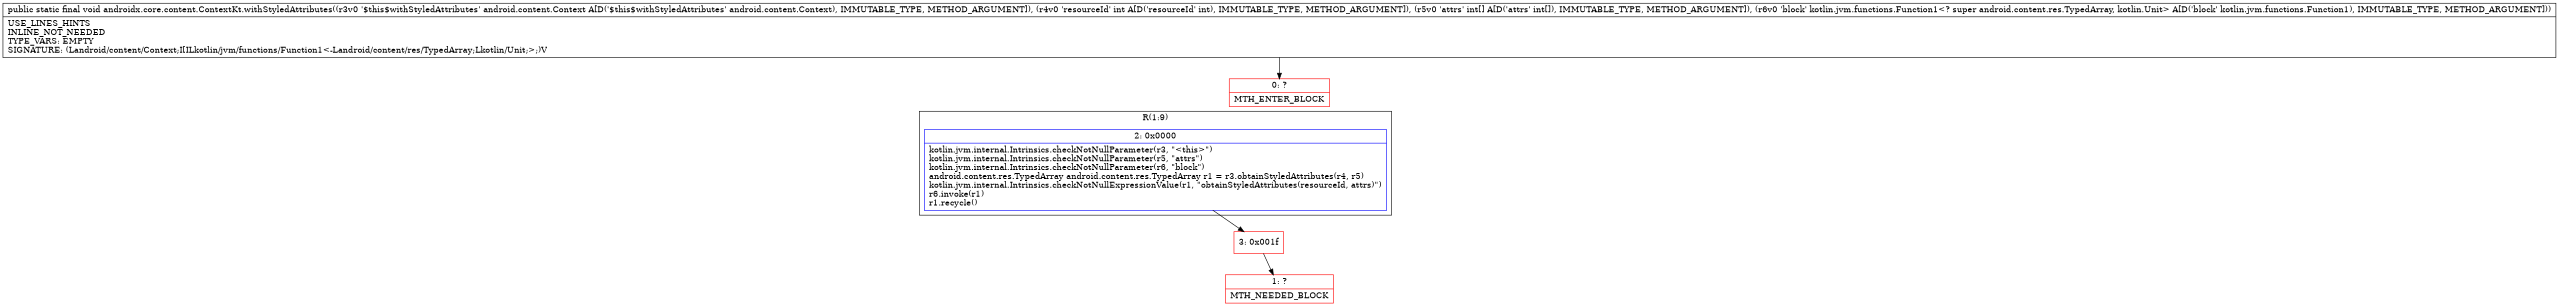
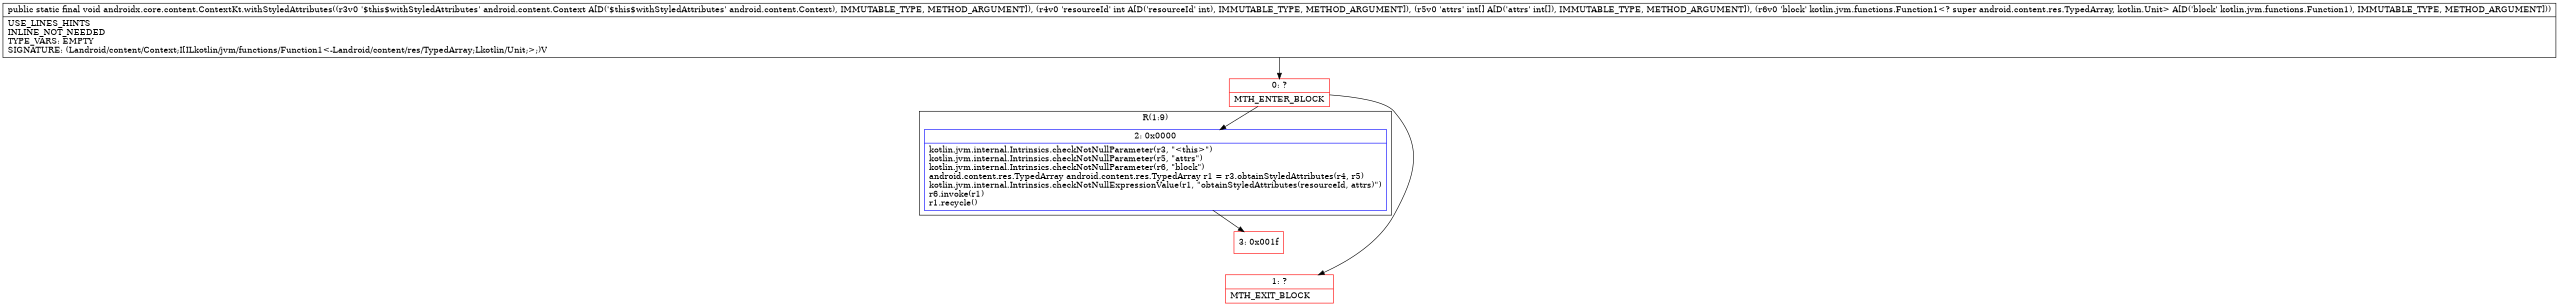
edge "0: ?" -> "2: 0x0000": added
edge "3: 0x001f" -> "1: ?": now "0: ?" -> "1: ?"
node "1: ?": text "MTH_NEEDED_BLOCK" -> "MTH_EXIT_BLOCK"
